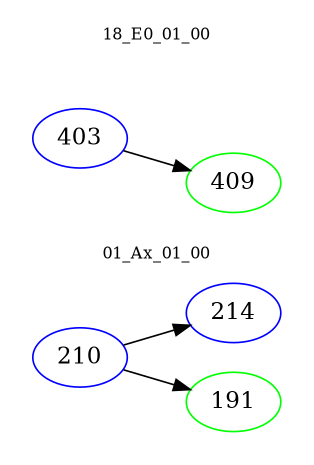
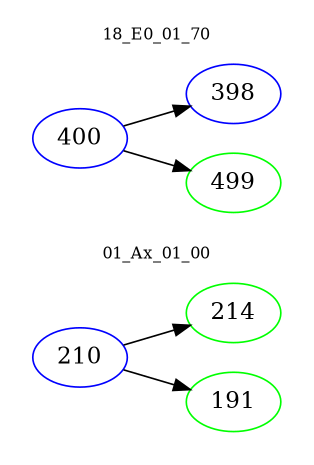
cluster "18_E0_01_00": label "18_E0_01_00" -> "18_E0_01_70"
node "398": added
node "403": label "403" -> "400"
node "409": label "409" -> "499"
node "214": color blue -> green
